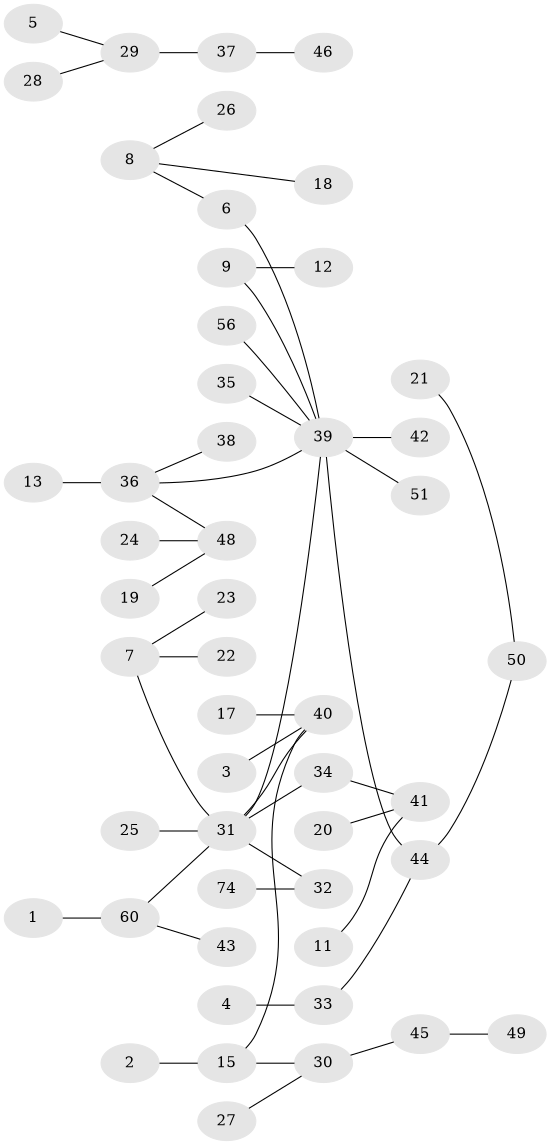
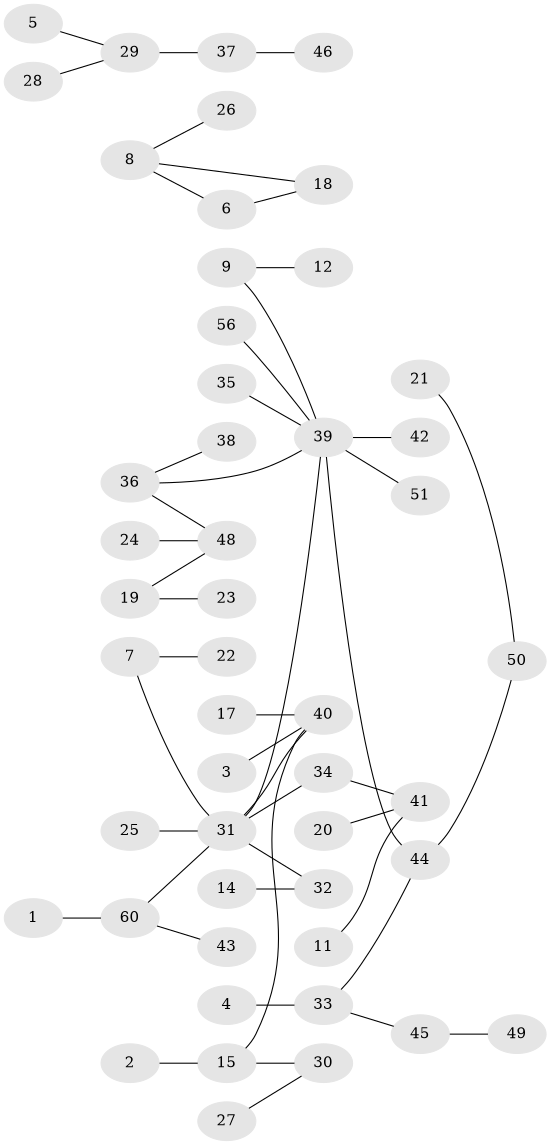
edge "6" -- "39": now "6" -- "18"
node "13": removed
edge "23" -- "7": now "23" -- "19"
node "74": label "74" -> "14"
edge "45" -- "30": now "45" -- "33"
